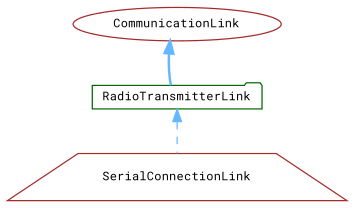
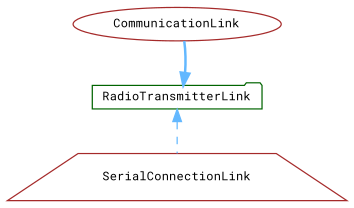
edge "RadioTransmitterLink" -> "CommunicationLink": reversed
